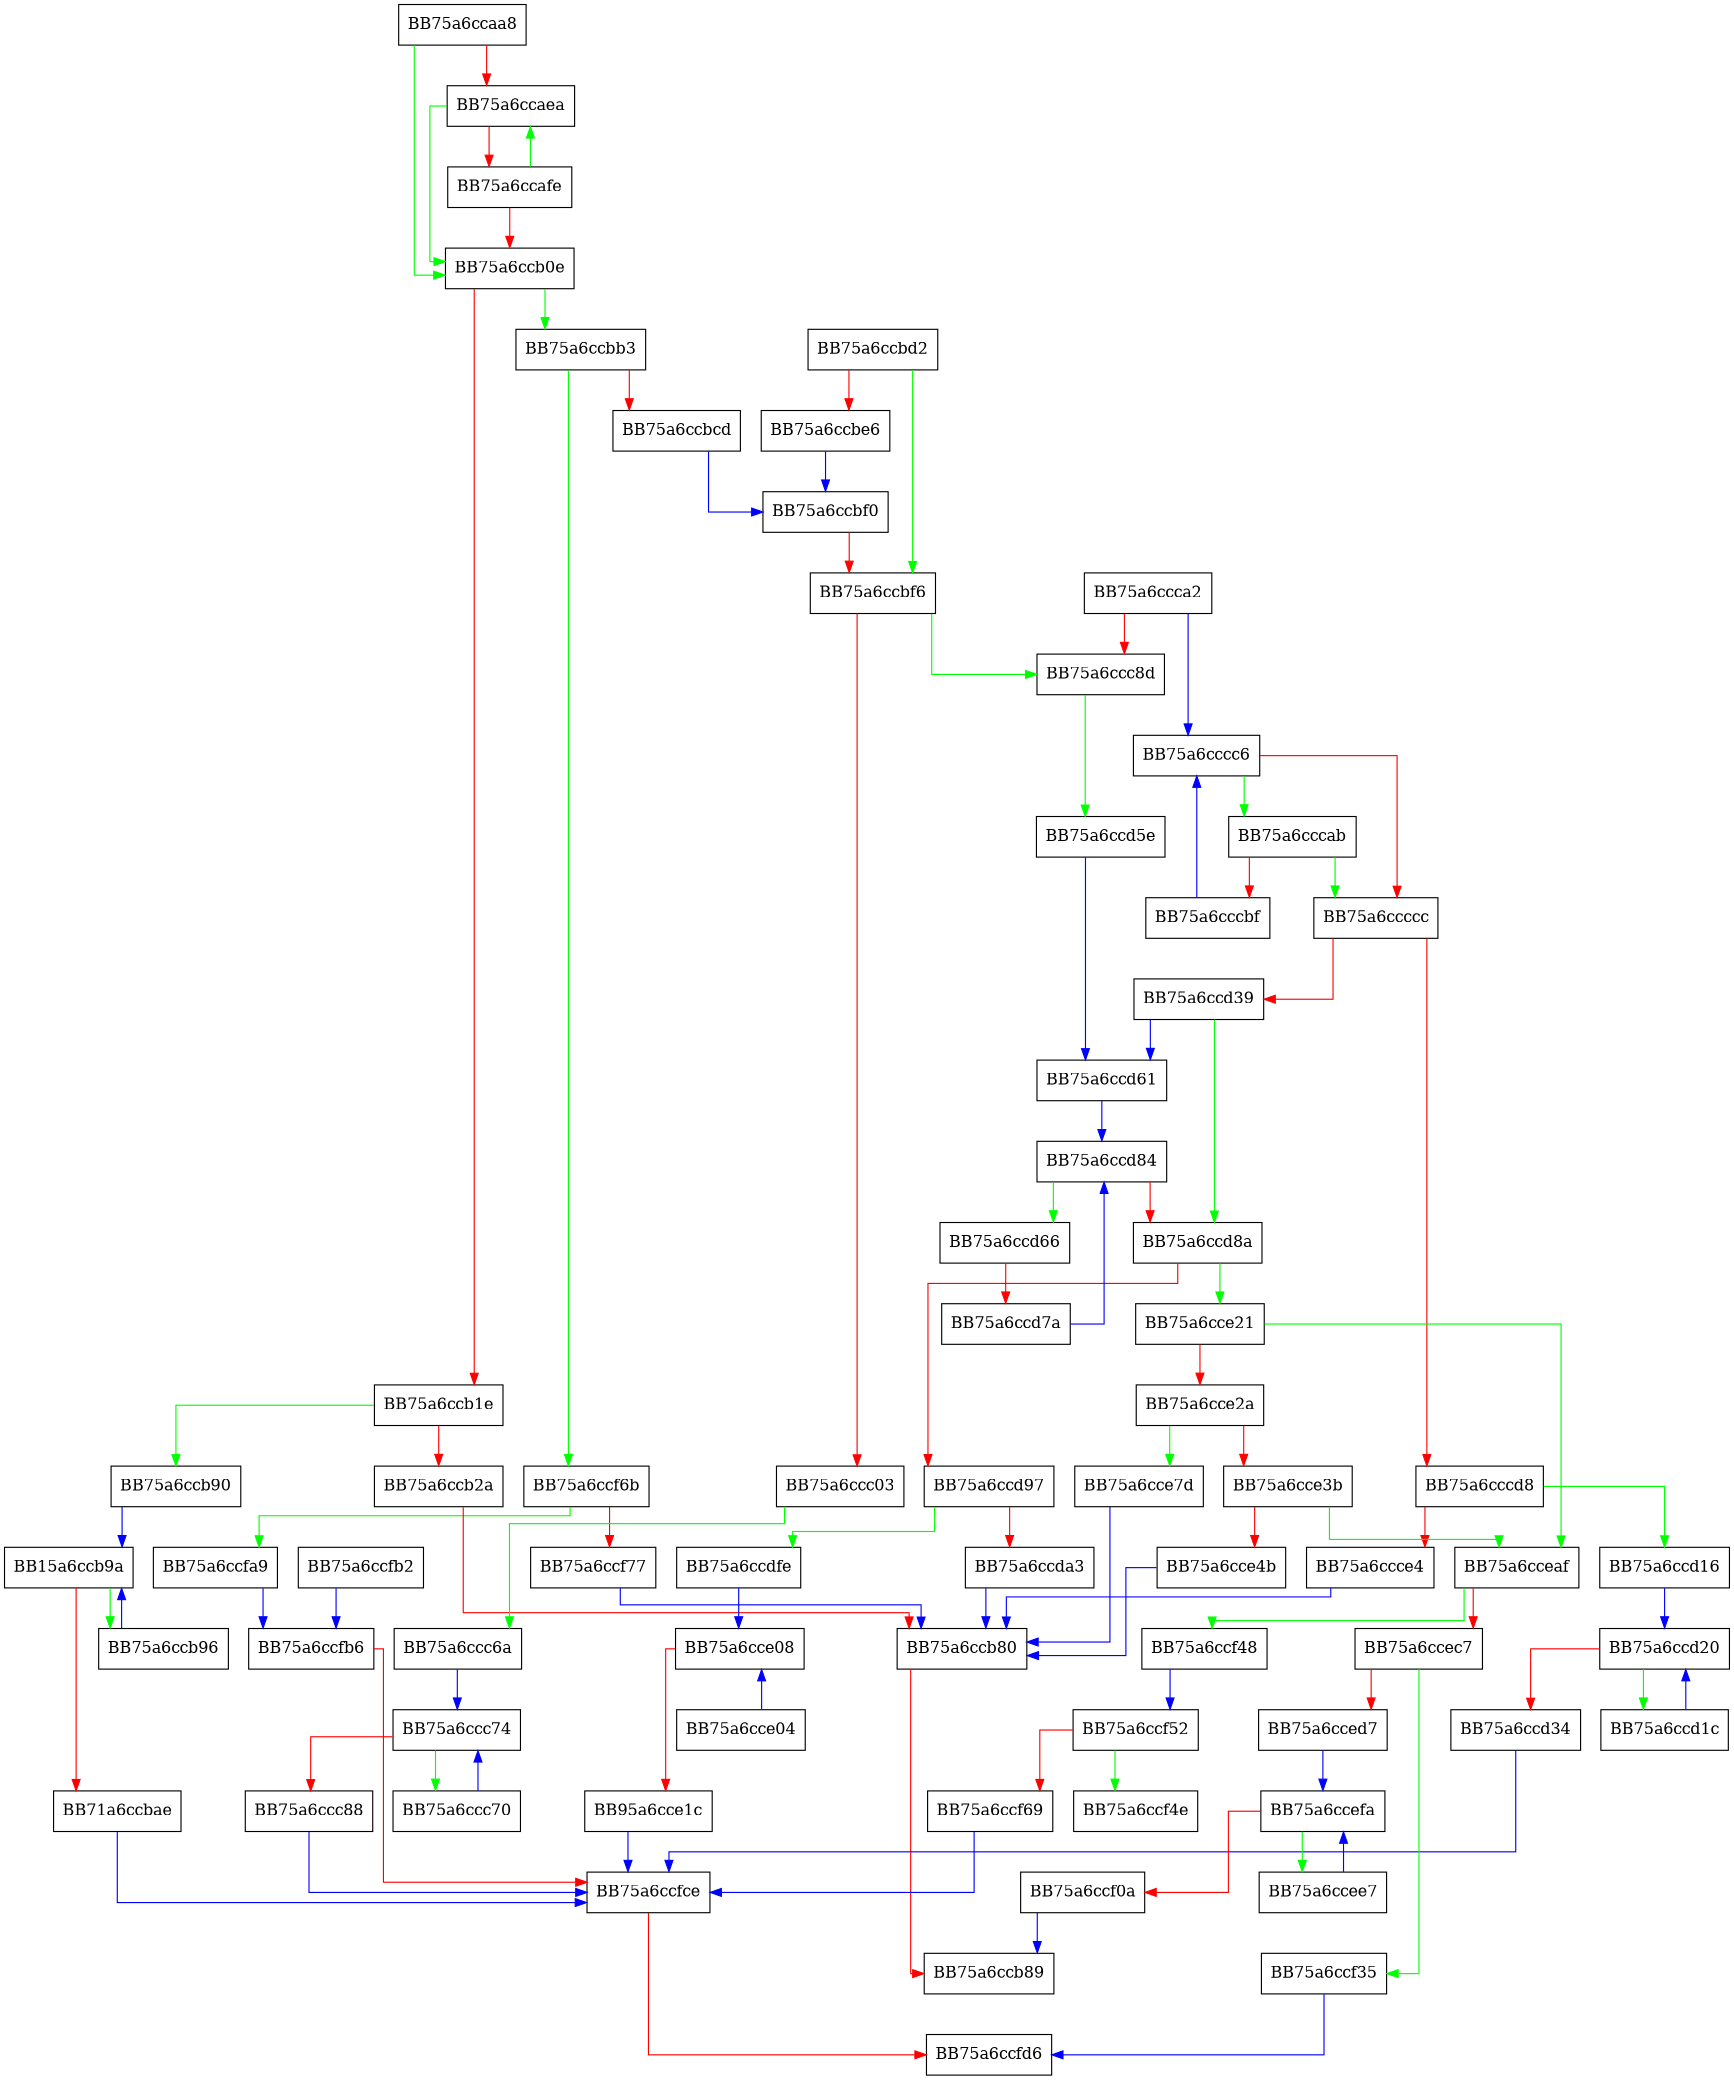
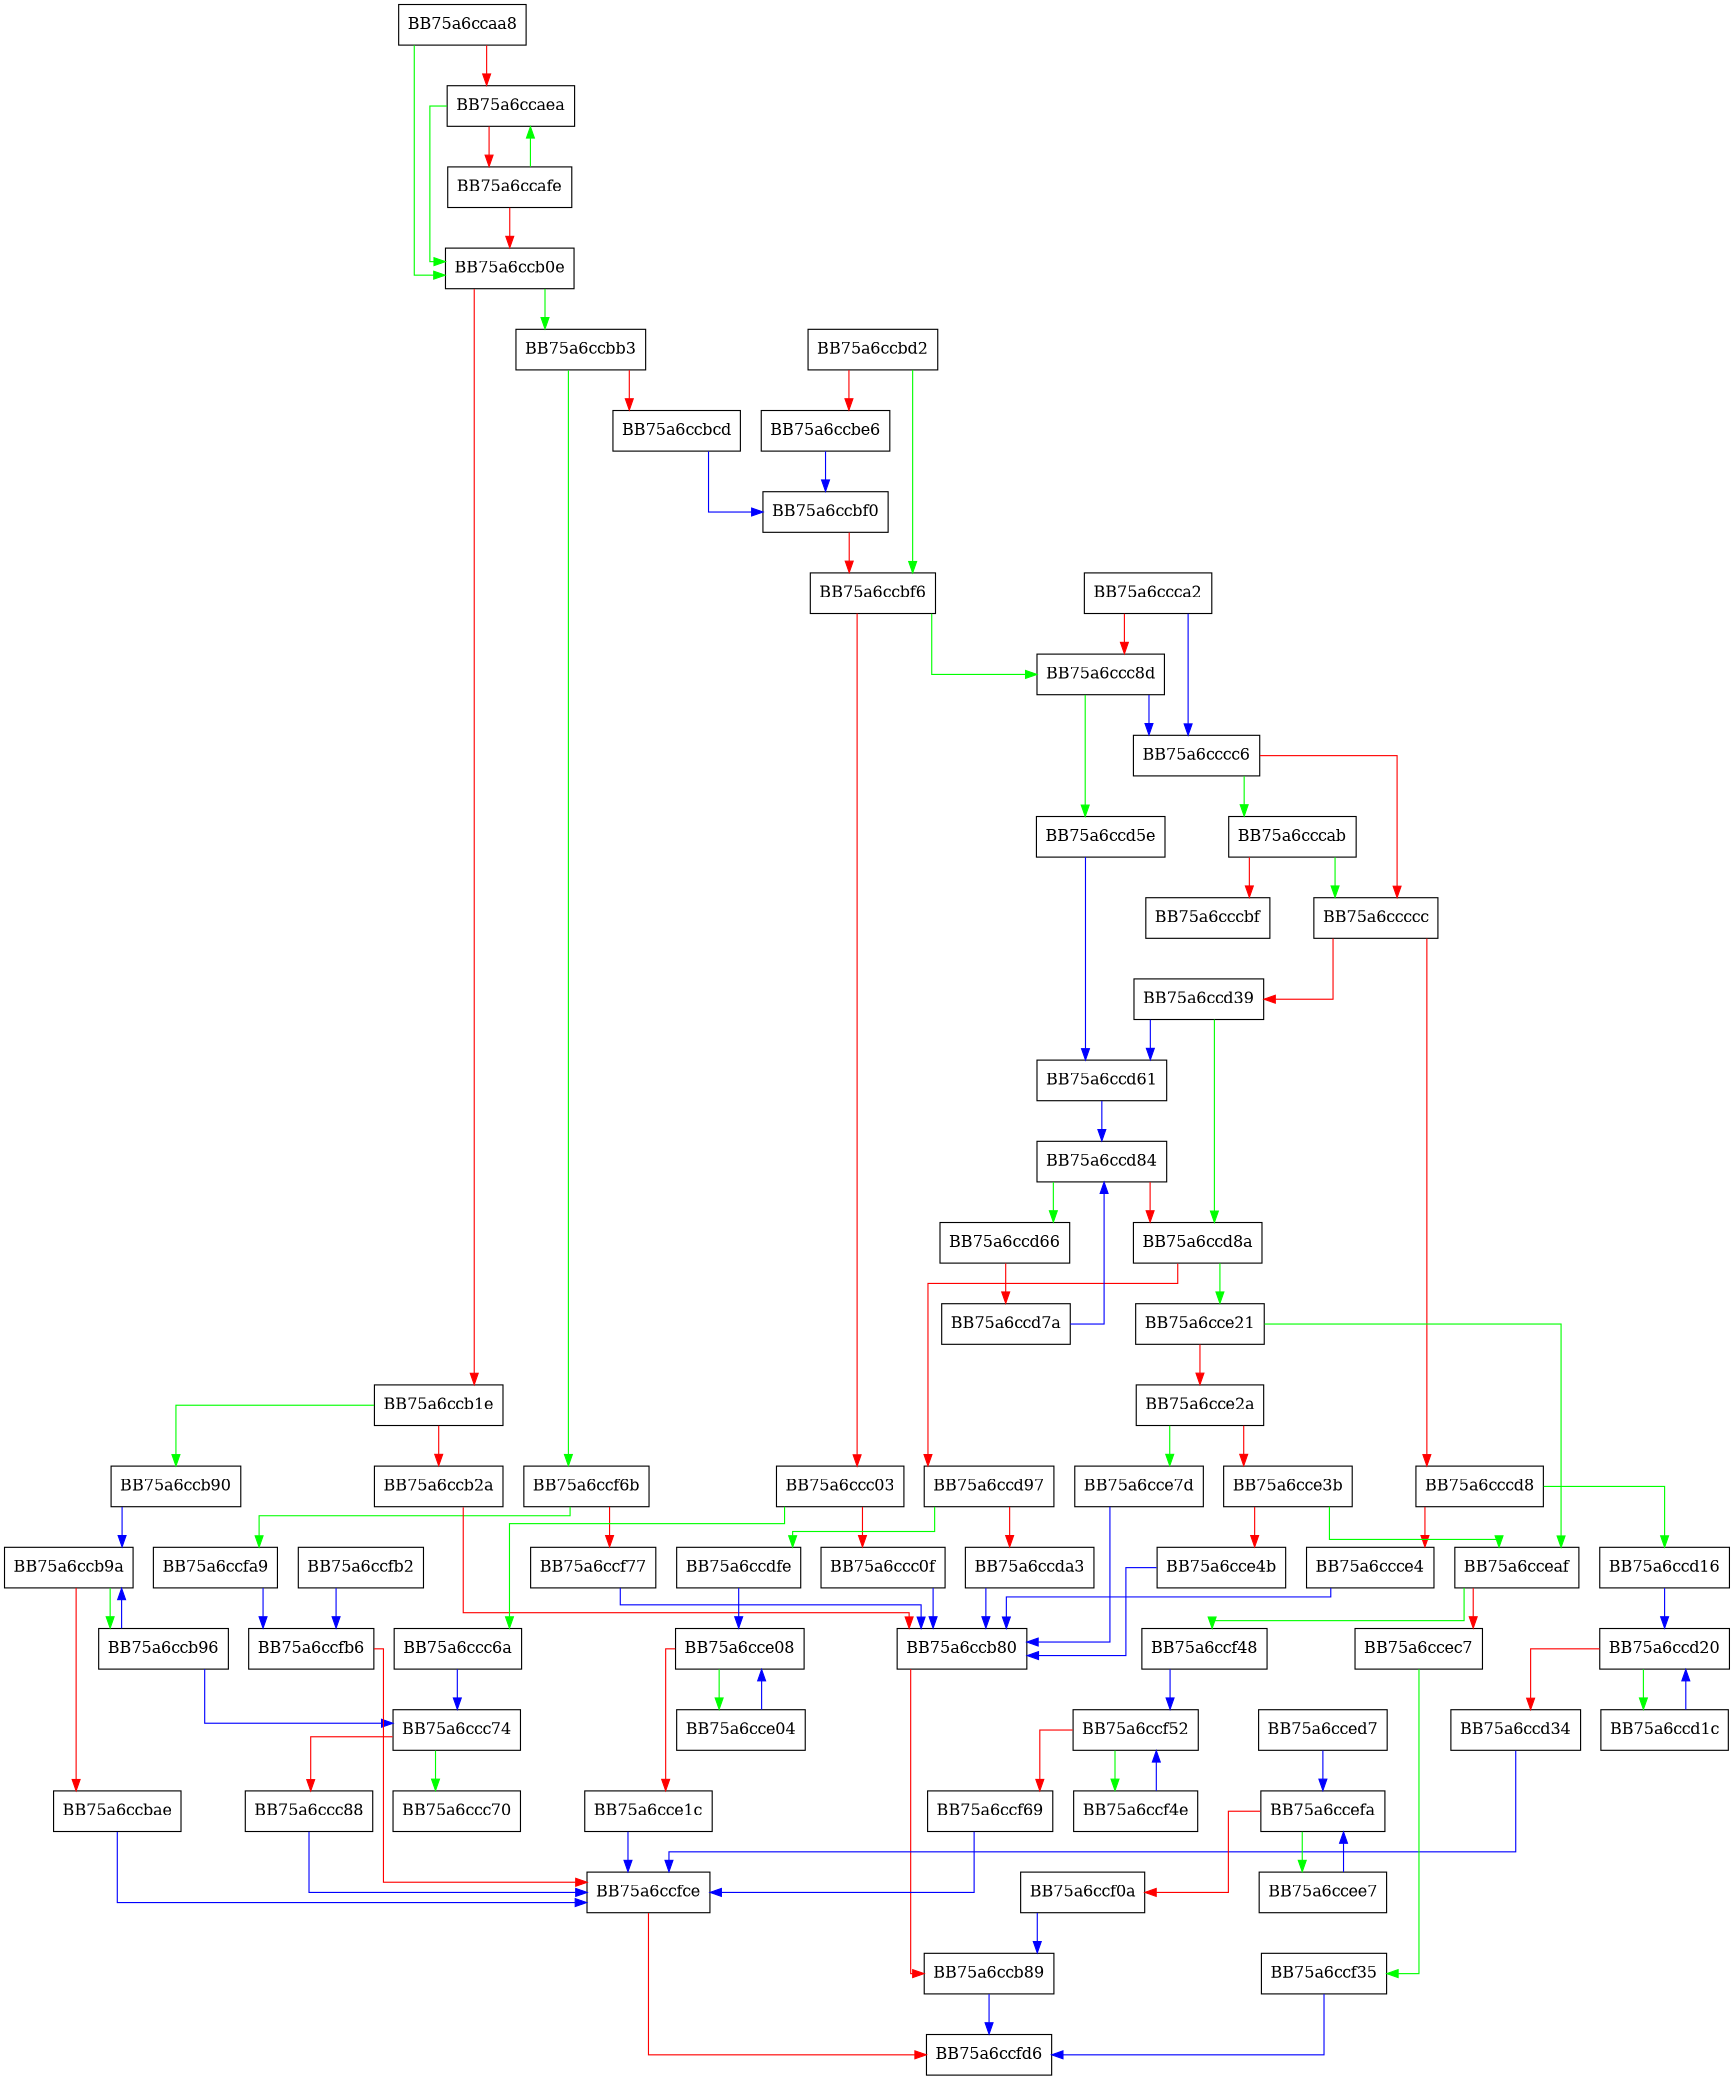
edge "BB75a6cccbf" -> "BB75a6cccc6": now "BB75a6ccc8d" -> "BB75a6cccc6"
node "BB15a6ccb9a": label "BB15a6ccb9a" -> "BB75a6ccb9a"
node "BB75a6ccc0f": added
edge "BB75a6cce08" -> "BB75a6cce04": added
edge "BB75a6ccec7" -> "BB75a6cced7": removed
edge "BB75a6ccc70" -> "BB75a6ccc74": now "BB75a6ccb96" -> "BB75a6ccc74"
edge "BB75a6ccf4e" -> "BB75a6ccf52": added
node "BB71a6ccbae": label "BB71a6ccbae" -> "BB75a6ccbae"
node "BB95a6cce1c": label "BB95a6cce1c" -> "BB75a6cce1c"
edge "BB75a6ccb89" -> "BB75a6ccfd6": added
